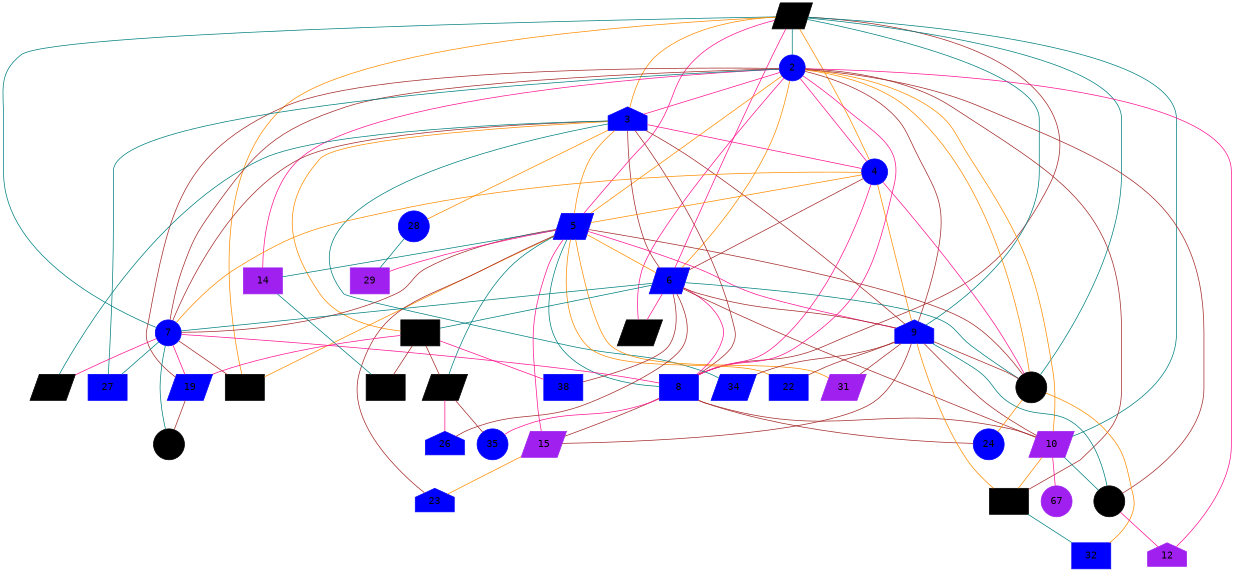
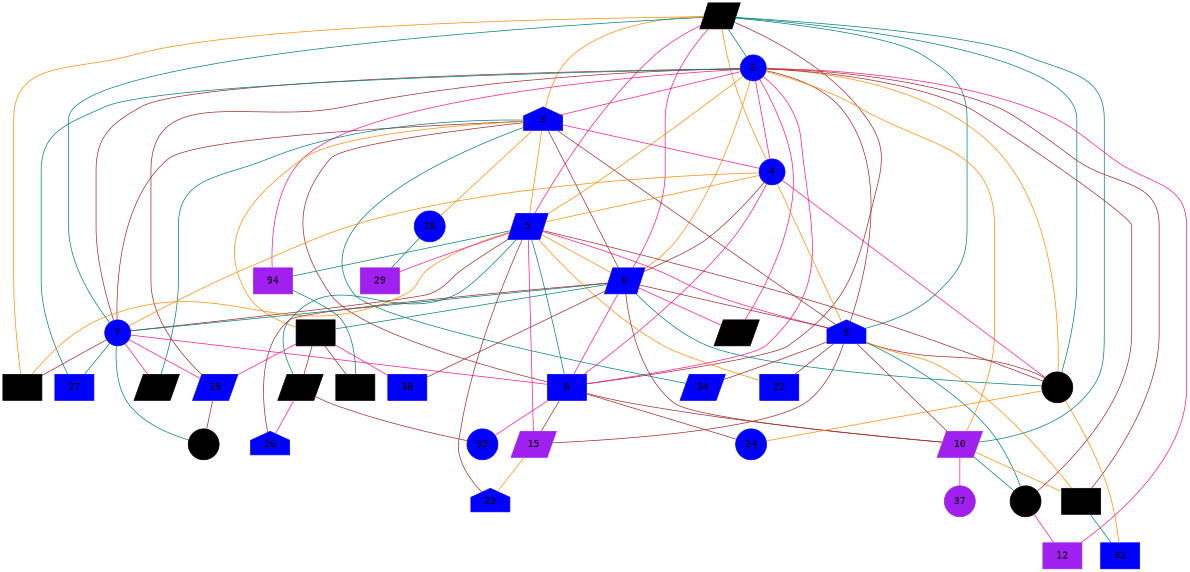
node "14": label "14" -> "94"
node "31": removed
node "67": label "67" -> "37"
node "12": shape house -> box
